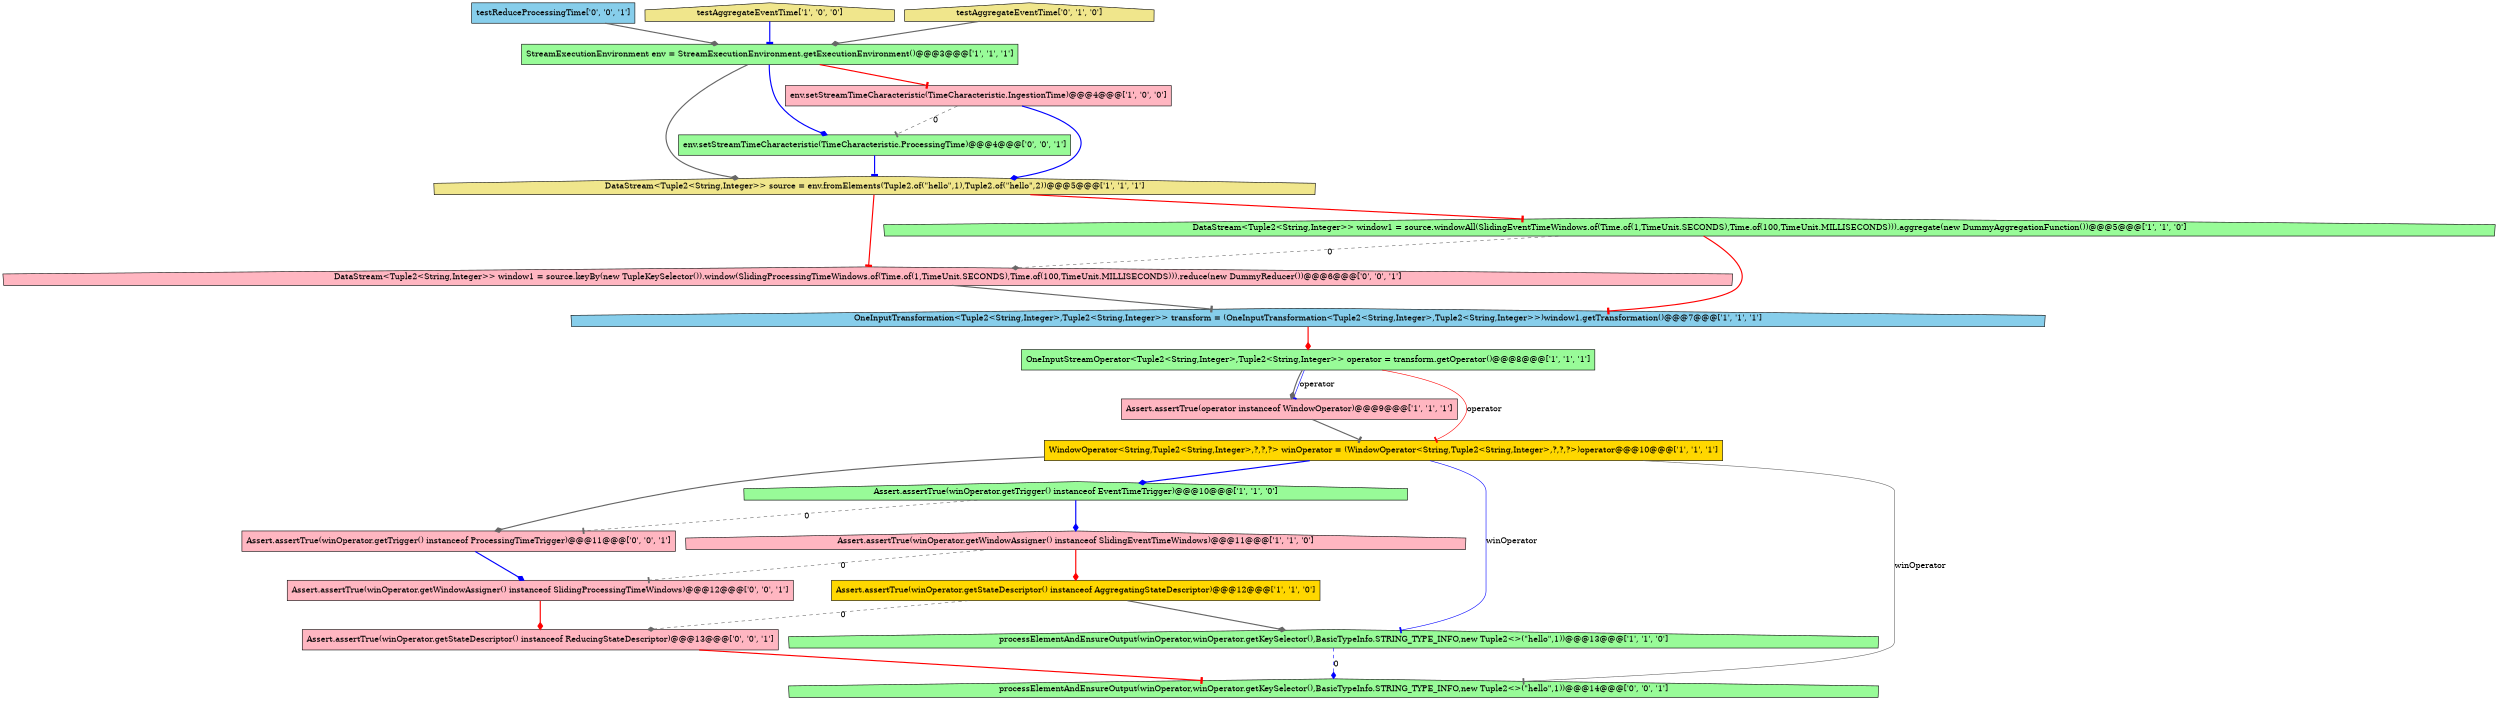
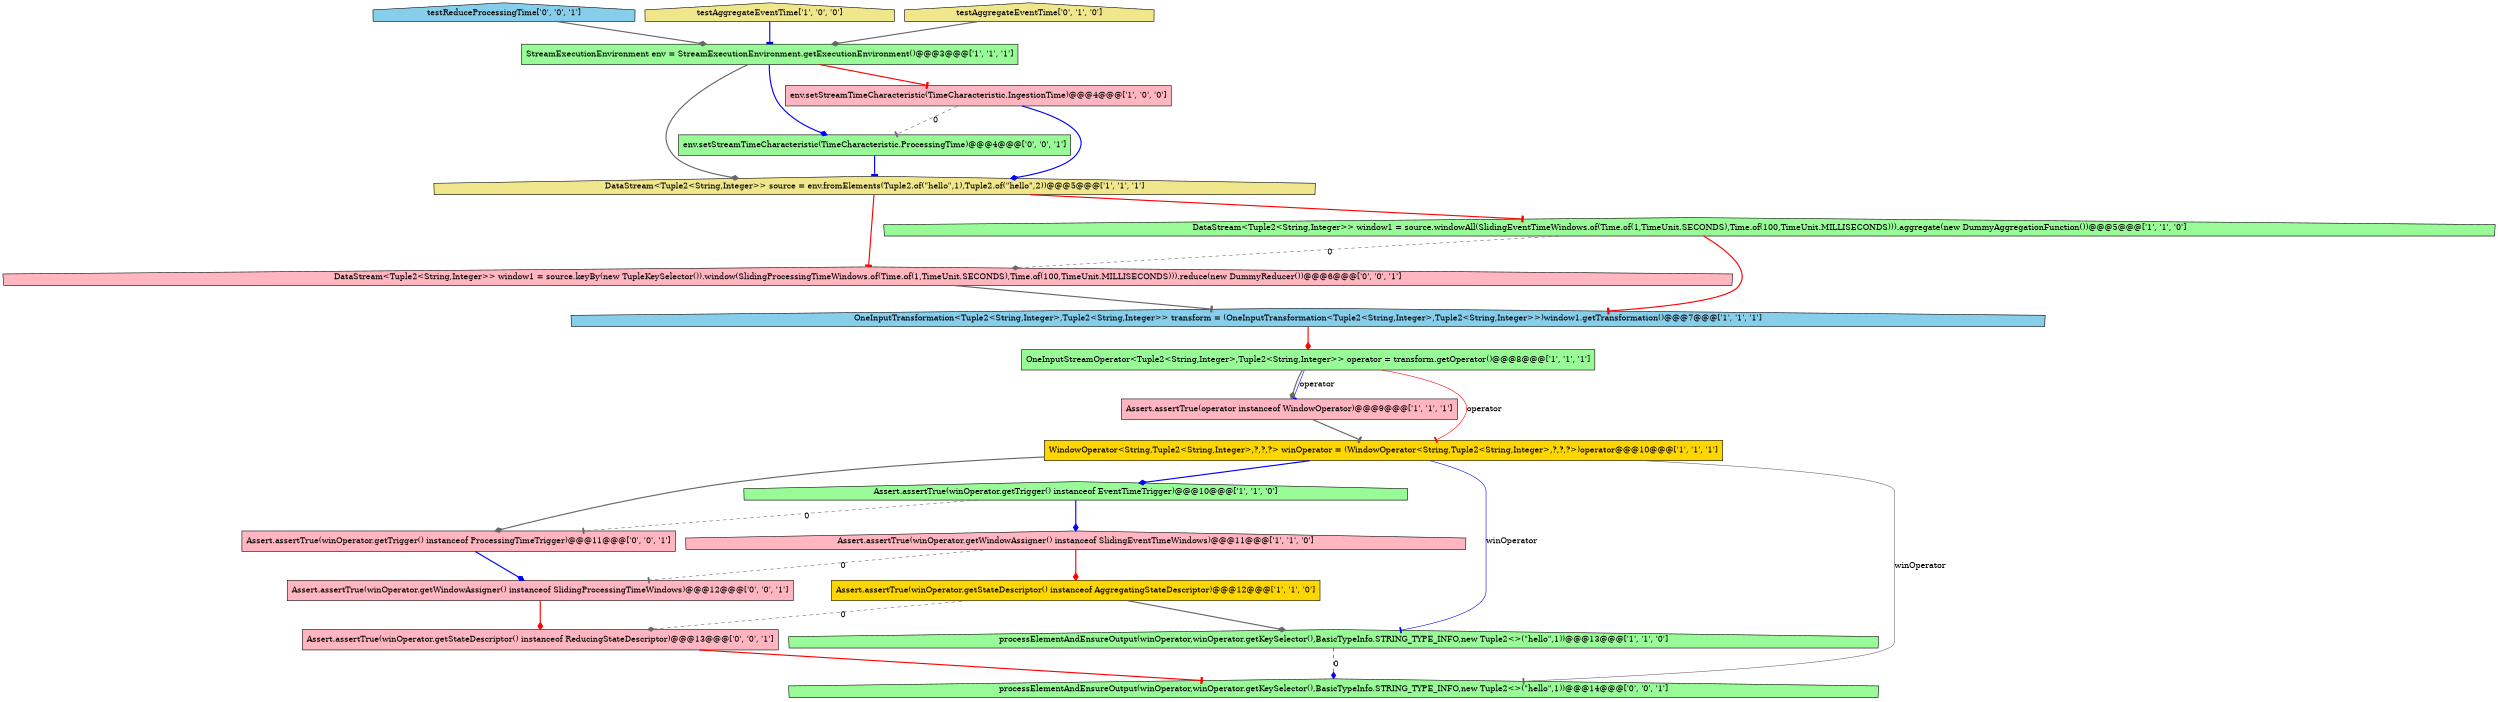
node "testReduceProcessingTime['0', '0', '1']": shape box -> house
